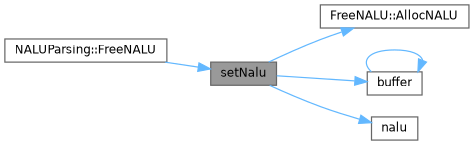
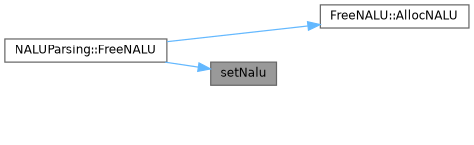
edge "setNalu" -> "FreeNALU::AllocNALU": now "NALUParsing::FreeNALU" -> "FreeNALU::AllocNALU"
node "buffer": removed
node "nalu": removed
